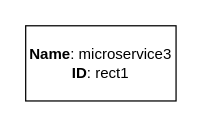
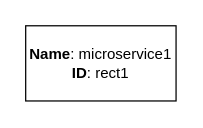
node "Name: microservice3 ID: rect1": label "Name: microservice3 ID: rect1" -> "Name: microservice1 ID: rect1"
